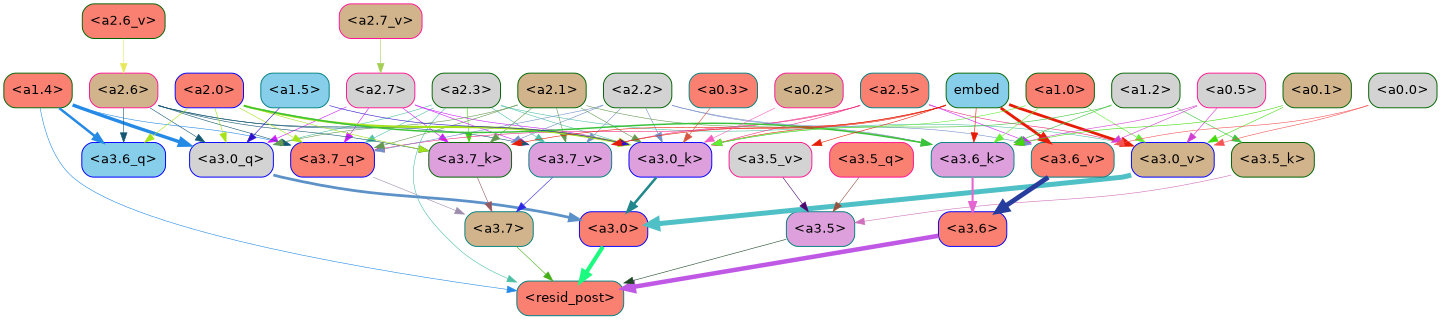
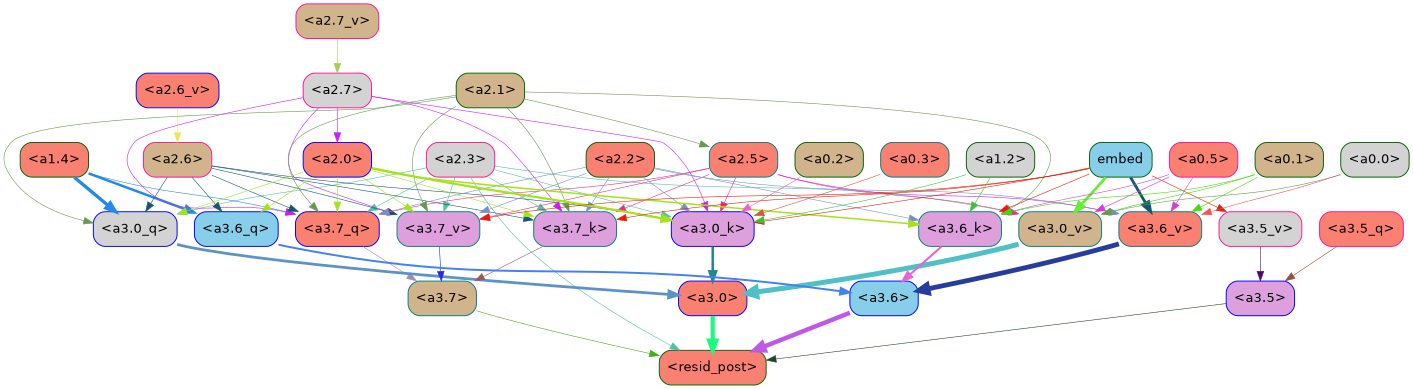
node "<a2.6_v>": color darkgreen -> blue
node "<a1.5>": removed
node "<a2.3>": color darkgreen -> deeppink
node "<a2.2>": fillcolor lightgrey -> salmon
node "<a0.2>": color deeppink -> darkgreen
node "<a1.0>": removed
node "<a0.5>": fillcolor lightgrey -> salmon
edge "<a2.7>" -> "<a3.0_q>": now "<a2.7>" -> "<a2.0>"
edge "<a2.1>" -> "<a3.0_k>": now "<a2.1>" -> "<a2.5>"
edge "embed" -> "<a3.6_v>": color #e71c05 -> #145772
edge "<a2.3>" -> "<a3.7_k>": color #41db0b -> #4ec0a6
edge "embed" -> "<a3.0_v>": color #e71c05 -> #64ee36
edge "<a2.0>" -> "<a3.6_k>": color #3ac23b -> #a4e21a
edge "<a0.0>" -> "<a3.0_v>": color #f65355 -> #659951
node "<a3.7_k>": color darkgreen -> teal
node "<a3.0_v>": color blue -> teal
node "<a3.5_k>": removed
edge "<a0.1>" -> "<a3.6_v>": added
edge "<a2.5>" -> "<a3.7_k>": added
edge "<a2.0>" -> "<a3.7_v>": added
node "<a3.5>": color teal -> blue
node "<a3.6>": fillcolor salmon -> skyblue
edge "<a1.4>" -> "<resid_post>": removed
edge "<a3.6_q>" -> "<a3.6>": added
node "<resid_post>": color teal -> darkgreen
